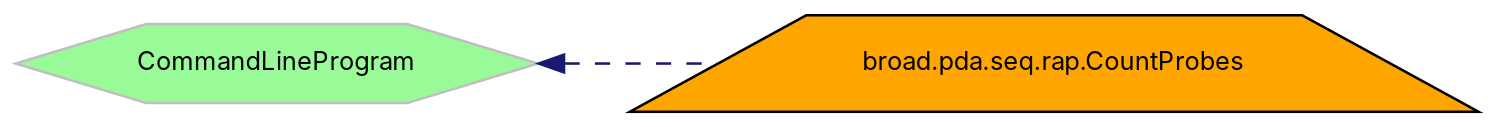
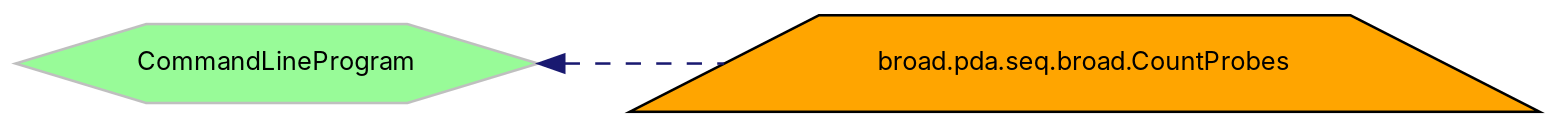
node "broad.pda.seq.rap.CountProbes": label "broad.pda.seq.rap.CountProbes" -> "broad.pda.seq.broad.CountProbes"
